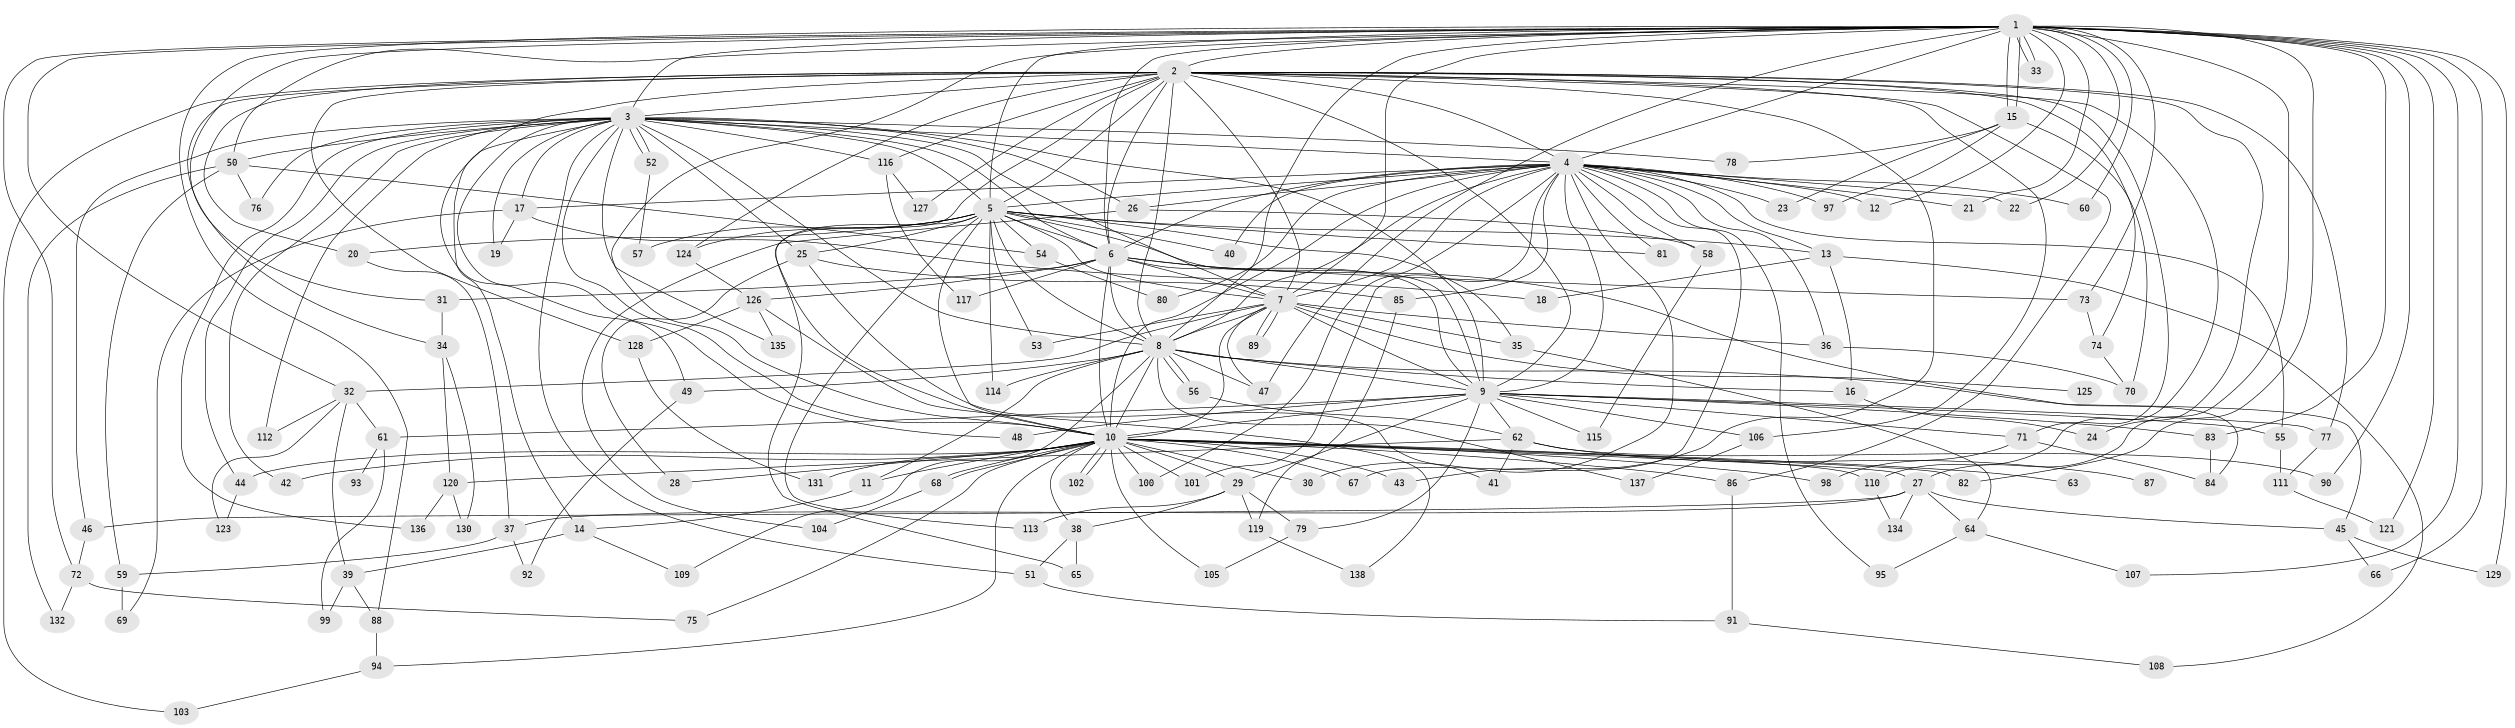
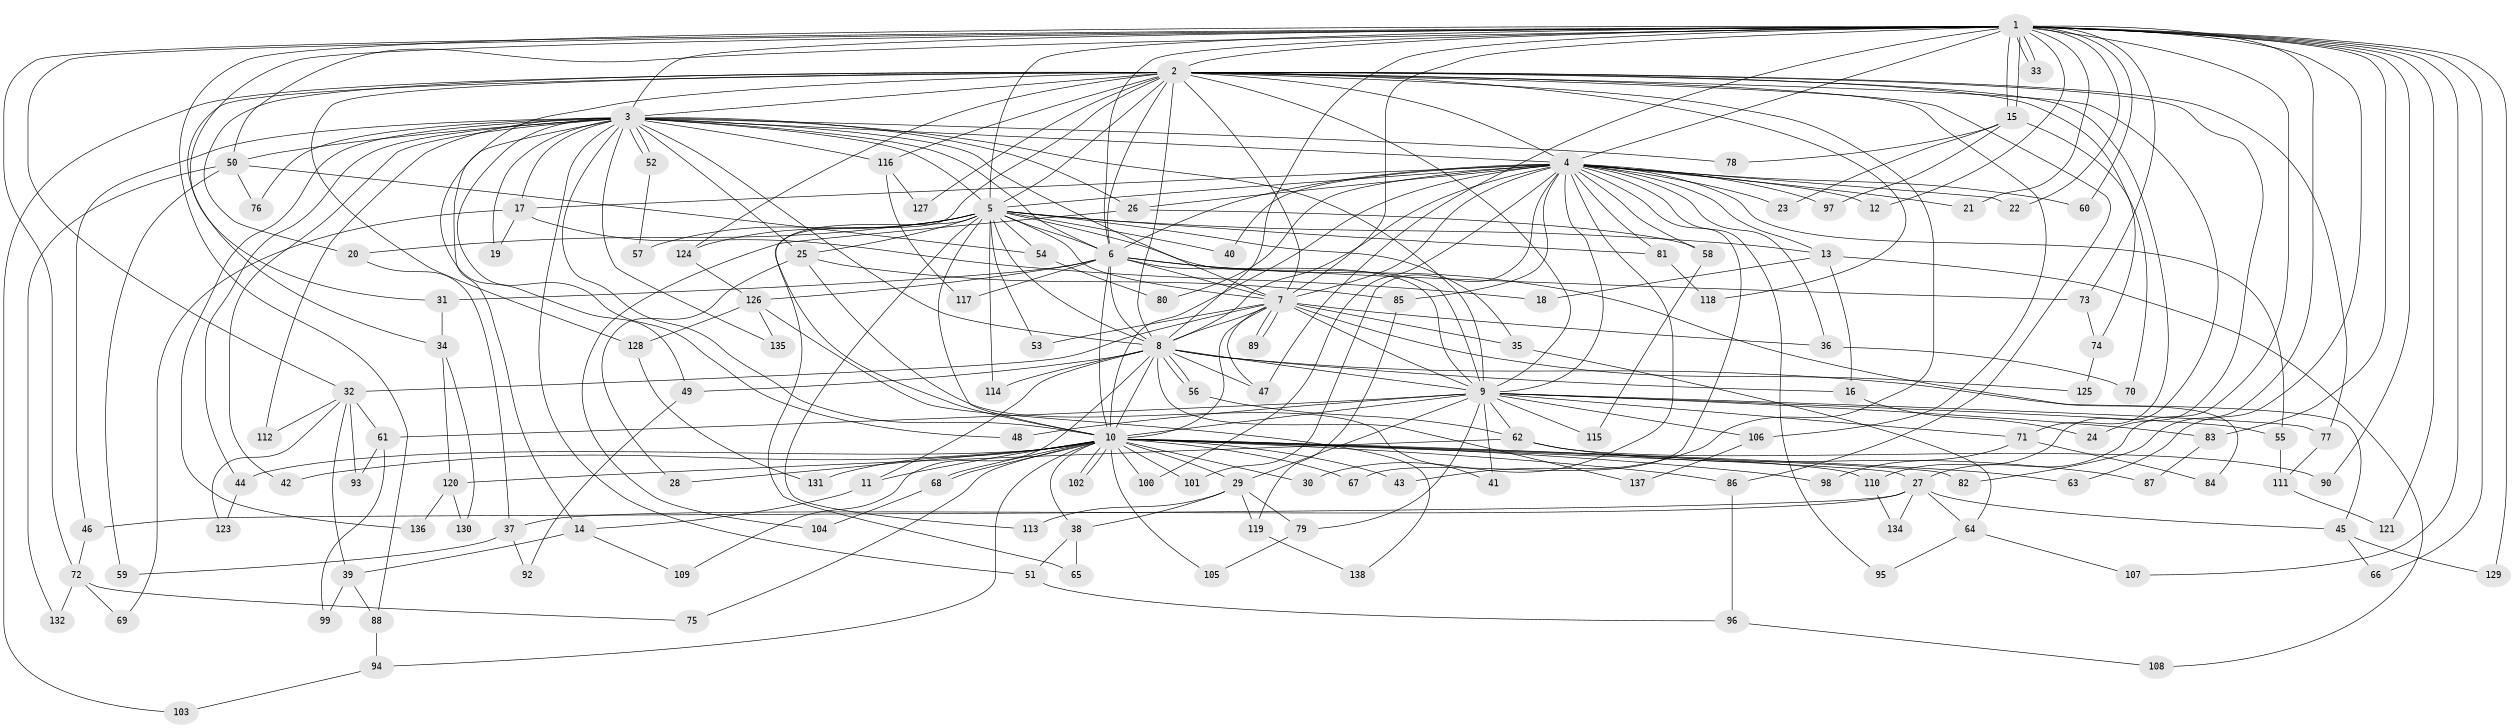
edge "1" -- "10": now "1" -- "63"
node "118": added
edge "74" -- "70": now "74" -- "125"
edge "32" -- "93": added
edge "62" -- "41": now "9" -- "41"
edge "83" -- "84": now "83" -- "87"
edge "59" -- "69": now "72" -- "69"
node "91": label "91" -> "96"
